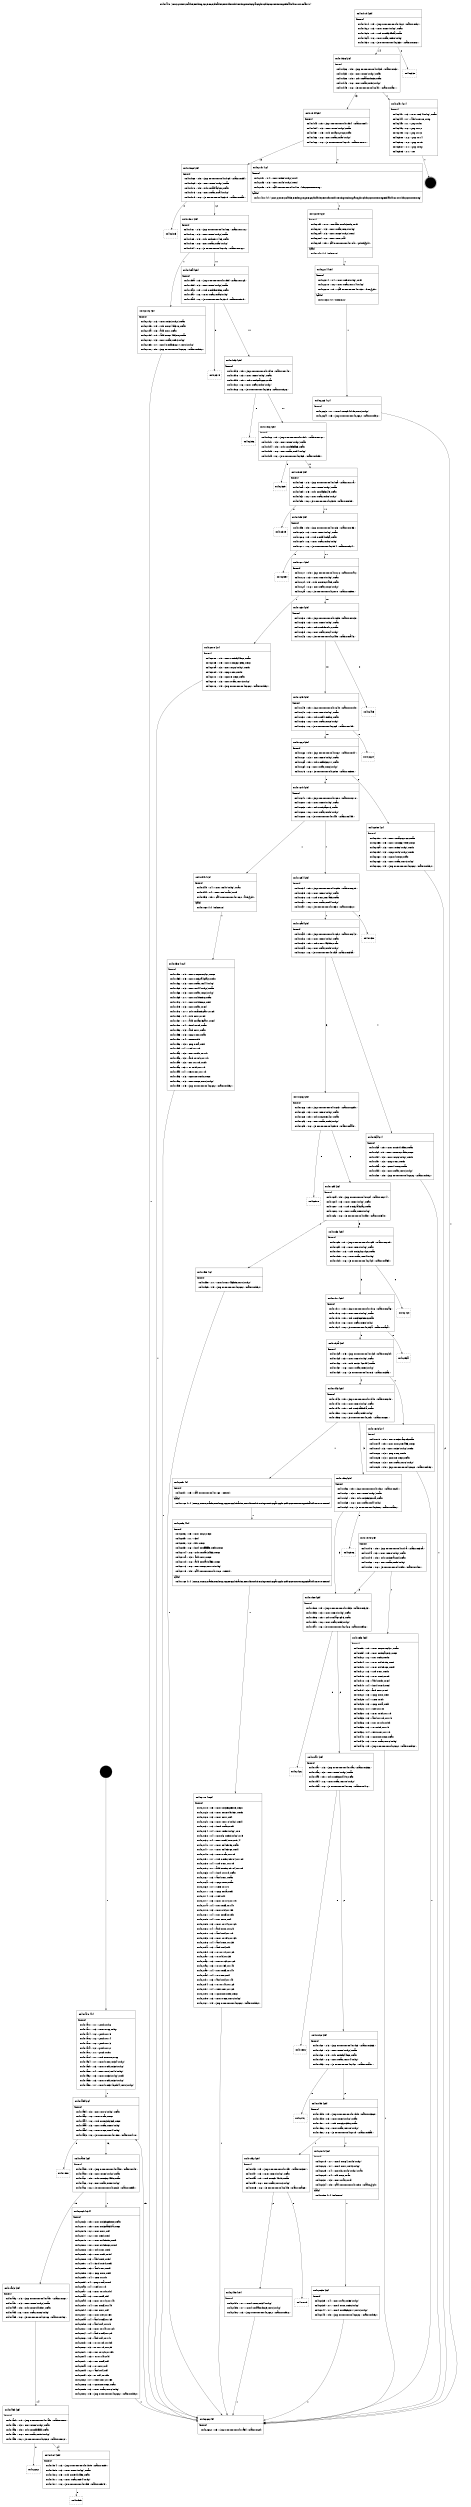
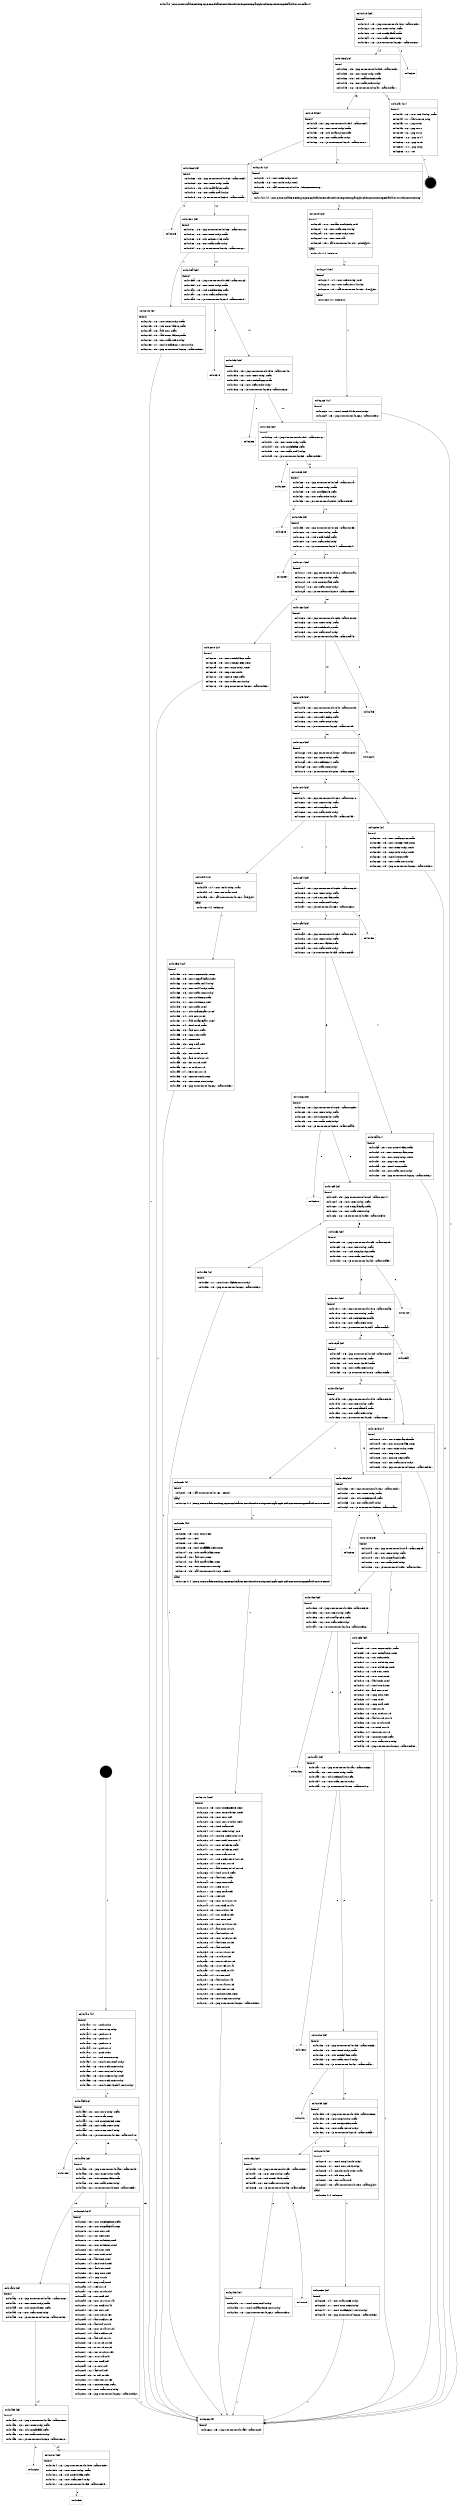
edge "0x401d5c [25]" -> "0x401d8e [25]": now "0x401d5c [25]" -> "0x401d75 [25]"
